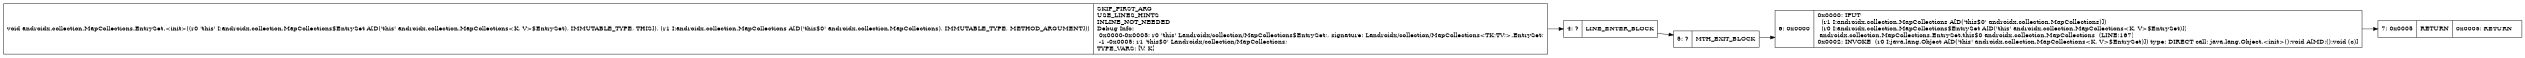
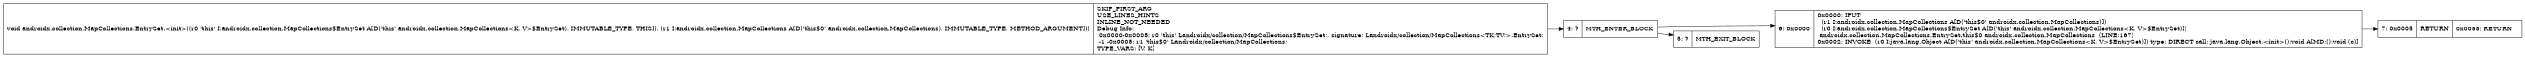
node "4: ?": text "LINE_ENTER_BLOCK" -> "MTH_ENTER_BLOCK"
node "7: 0x0005": text "0x0005: RETURN" -> "0x0055: RETURN"
edge "5: ?" -> "6: 0x0000": now "4: ?" -> "6: 0x0000"
